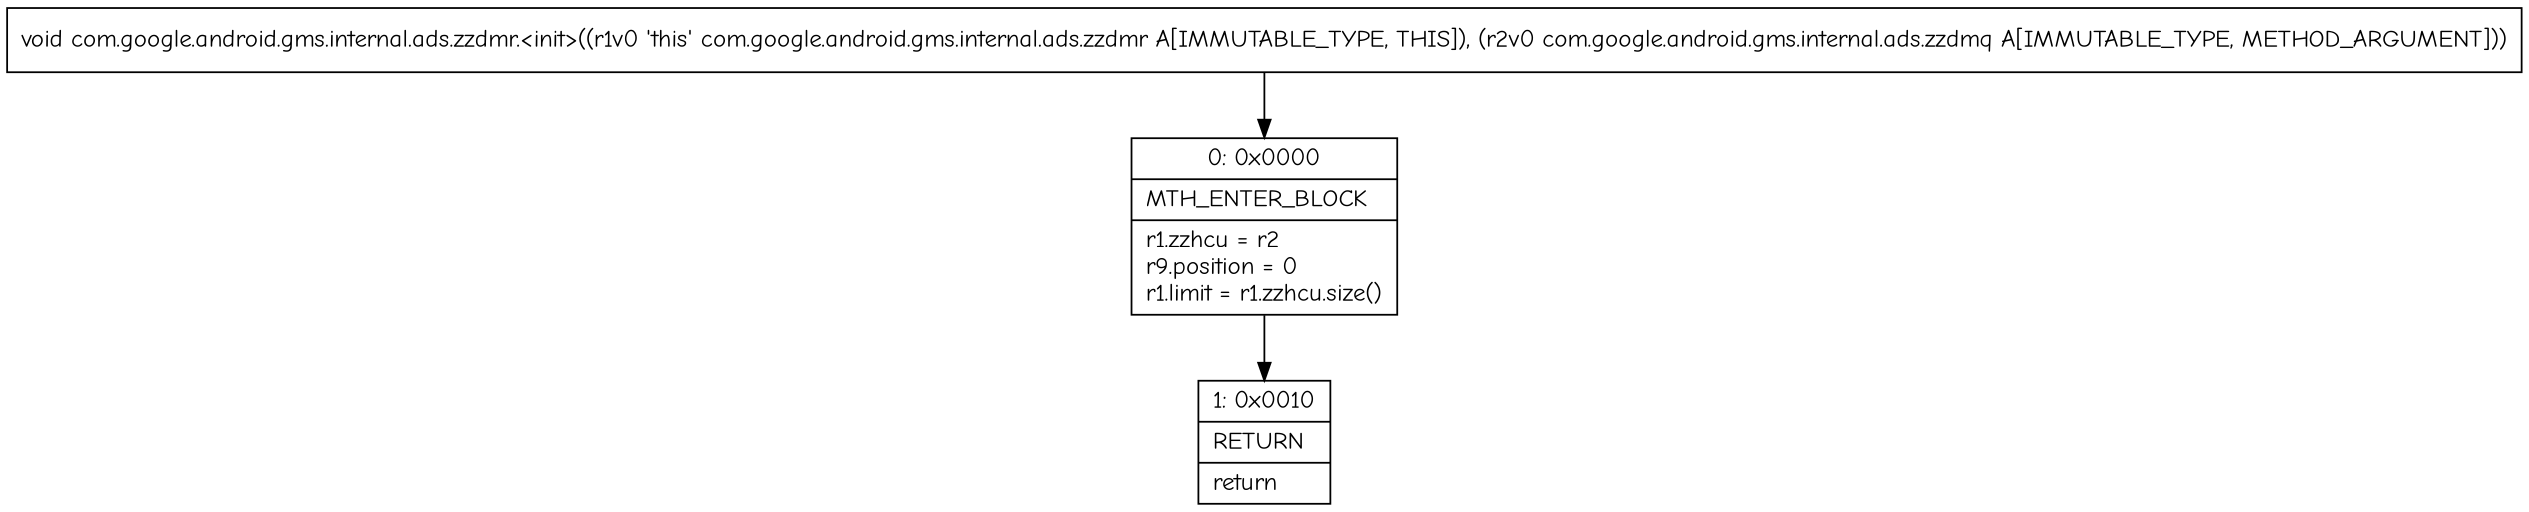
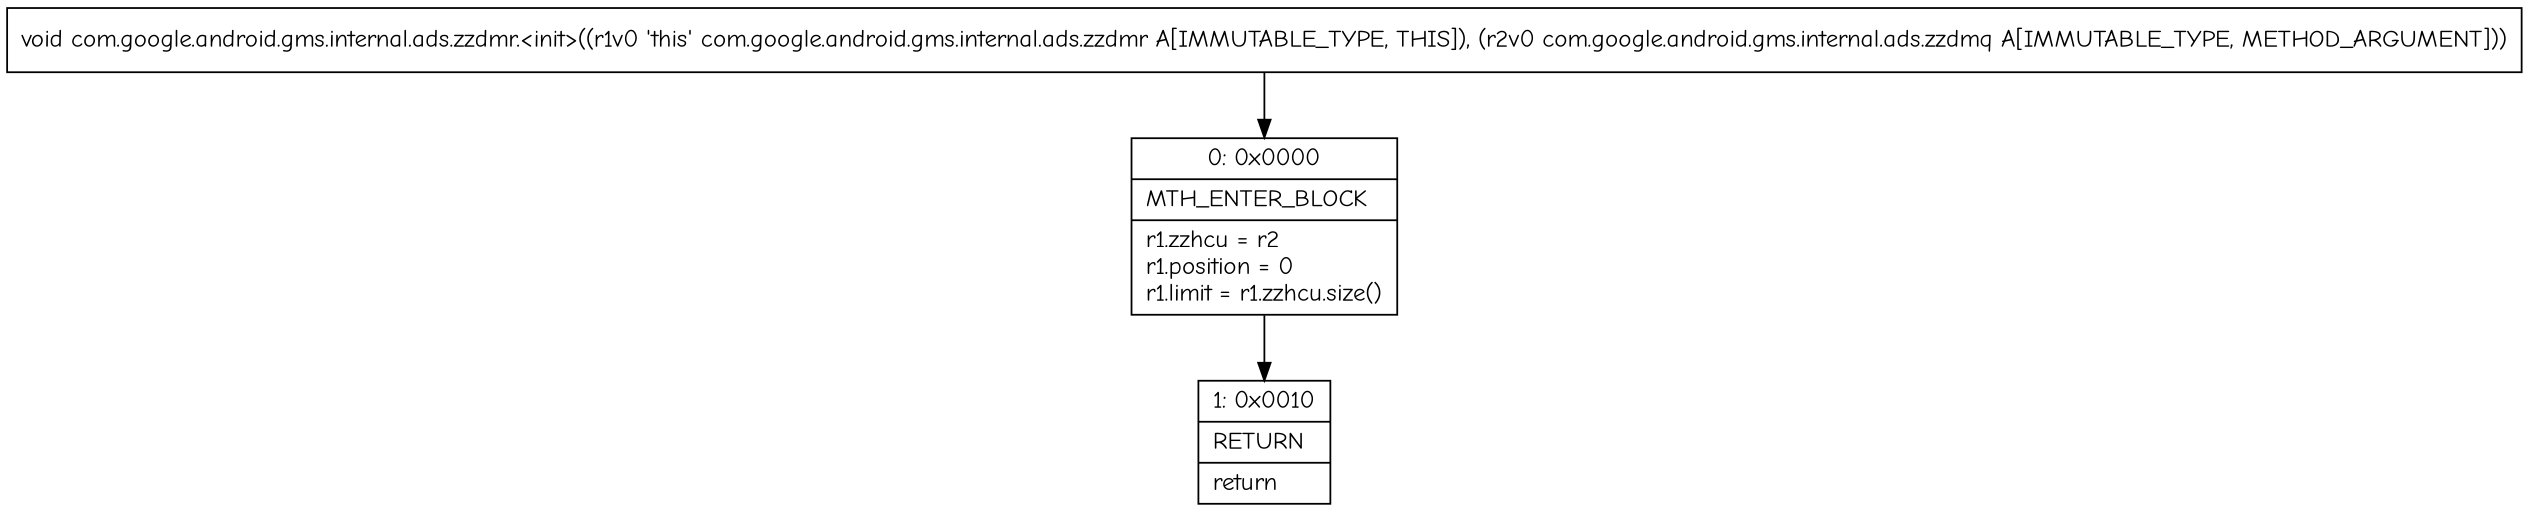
node "0: 0x0000": text "r9.position = 0" -> "r1.position = 0"
